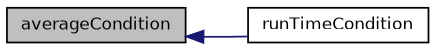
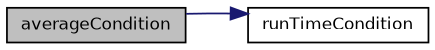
edge "runTimeCondition" -> "averageCondition": reversed
